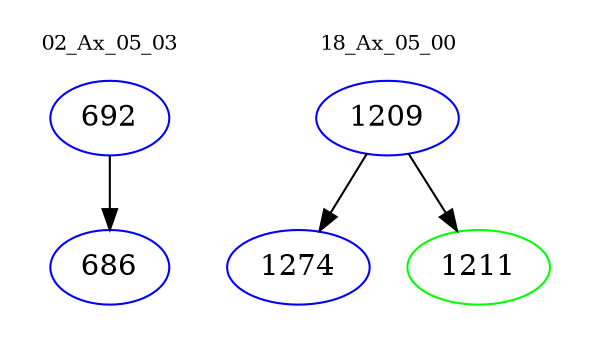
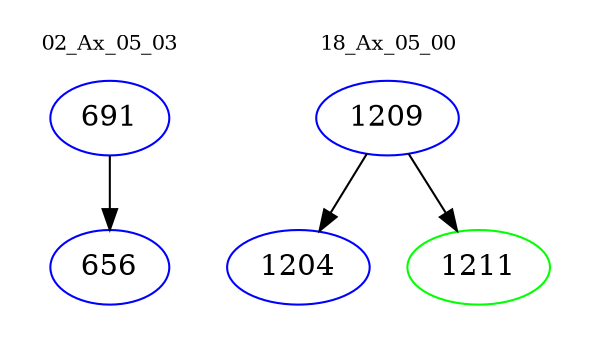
node "692": label "692" -> "691"
node "686": label "686" -> "656"
node "1274": label "1274" -> "1204"
